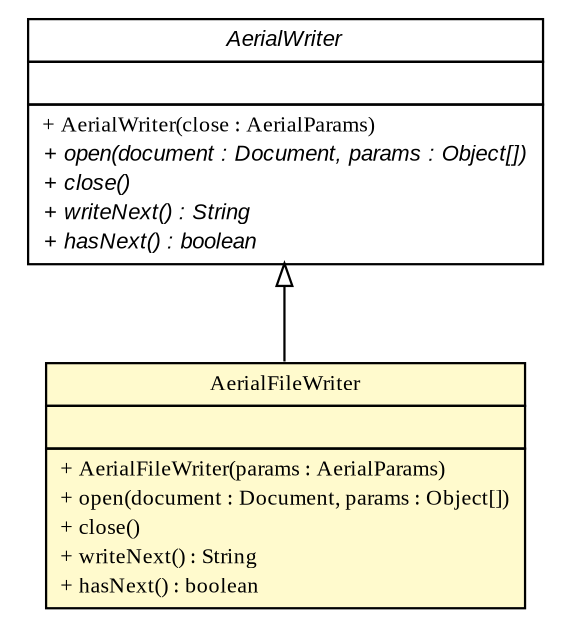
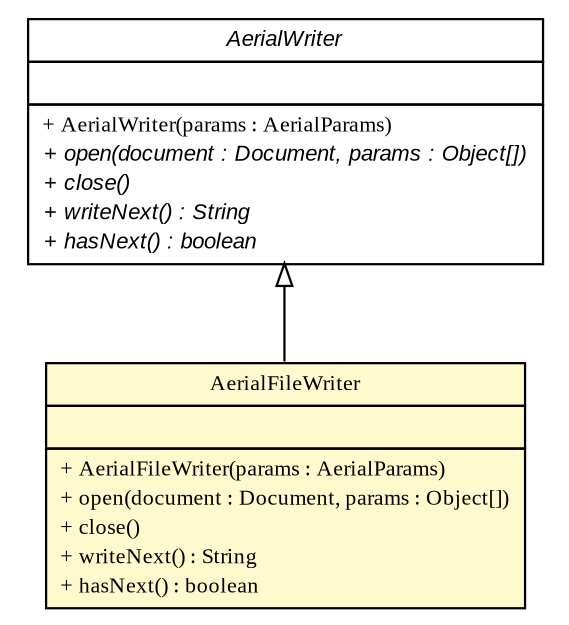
node "AerialWriter": text "+ AerialWriter(close : AerialParams)" -> "+ AerialWriter(params : AerialParams)"
